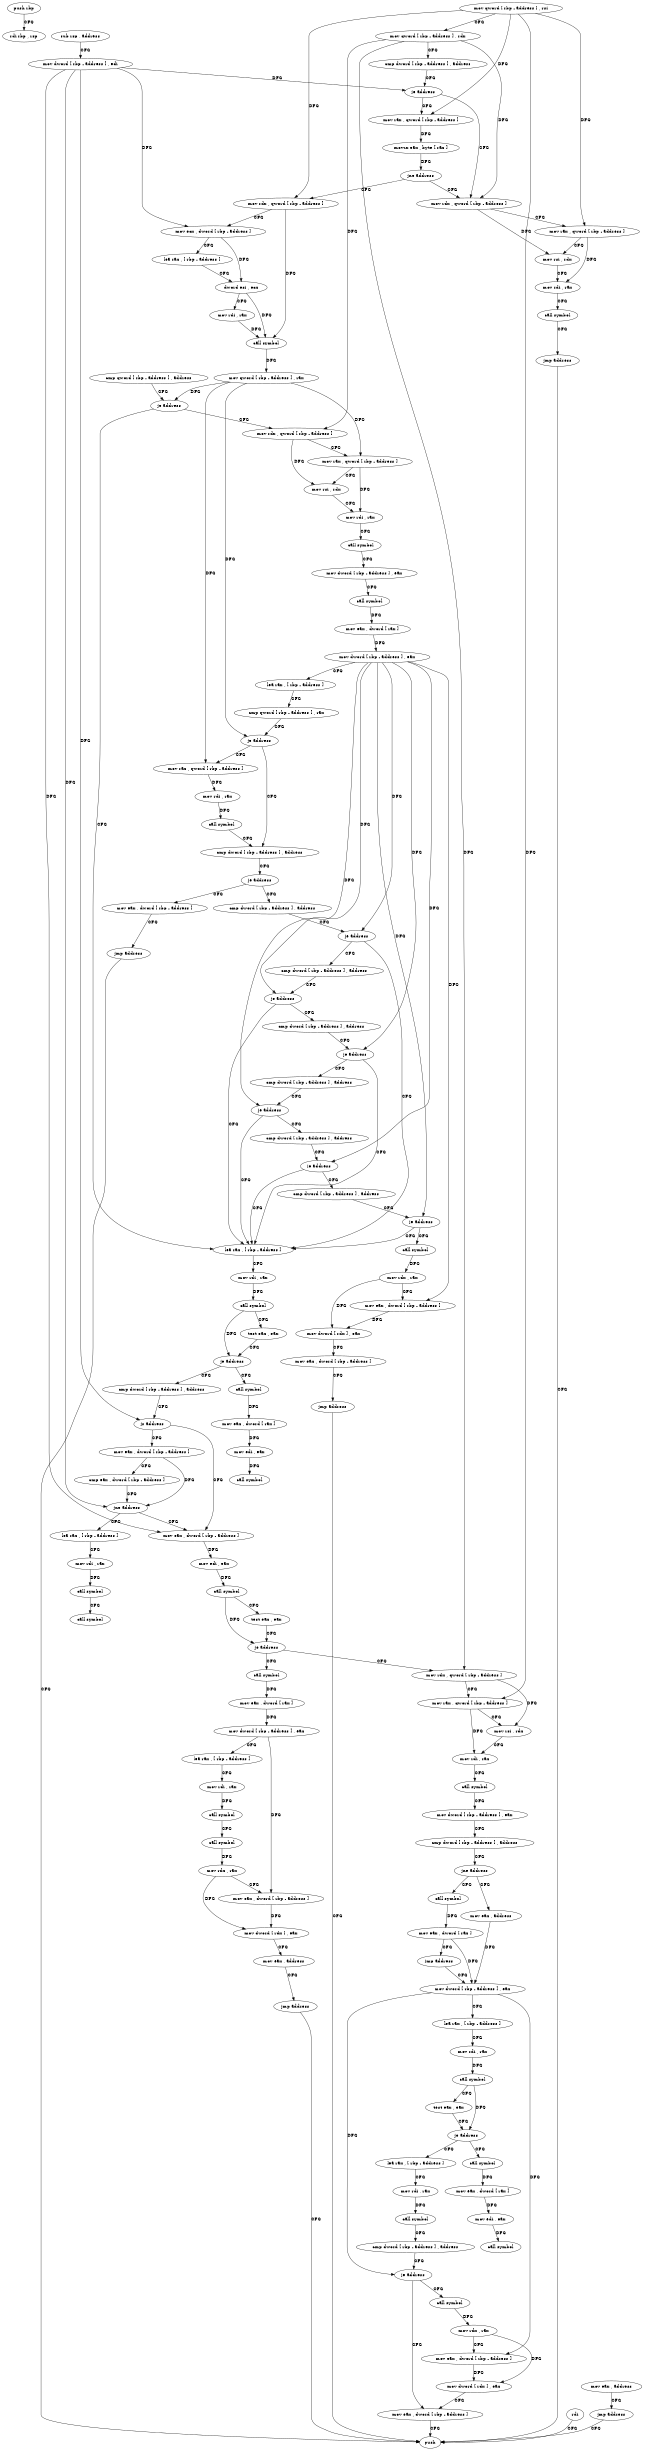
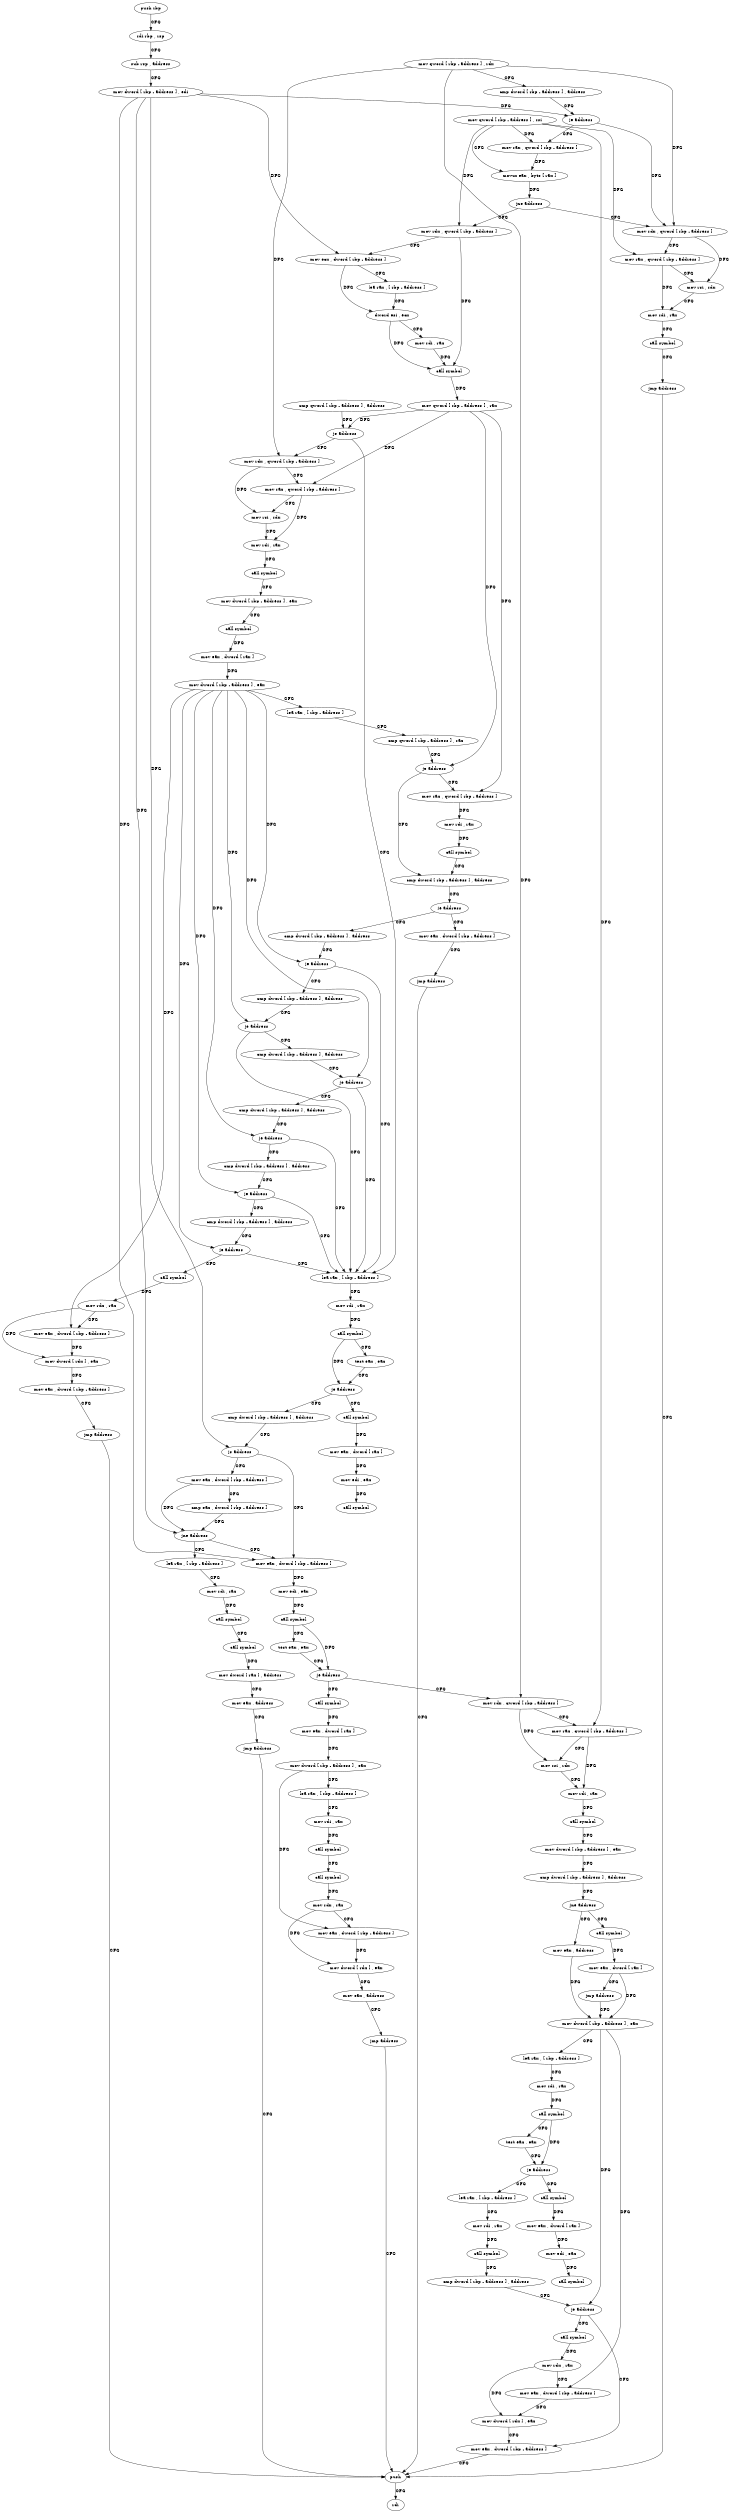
edge "mov qword [ rbp - address ] , rsi" -> "mov qword [ rbp - address ] , rdx": now "mov qword [ rbp - address ] , rsi" -> "movzx eax , byte [ rax ]"
edge "rdi rbp , rsp" -> "sub rsp , address": added, label "CFG"
node "mov dword [ rax ] , address": added
edge "rdi" -> "push": reversed
